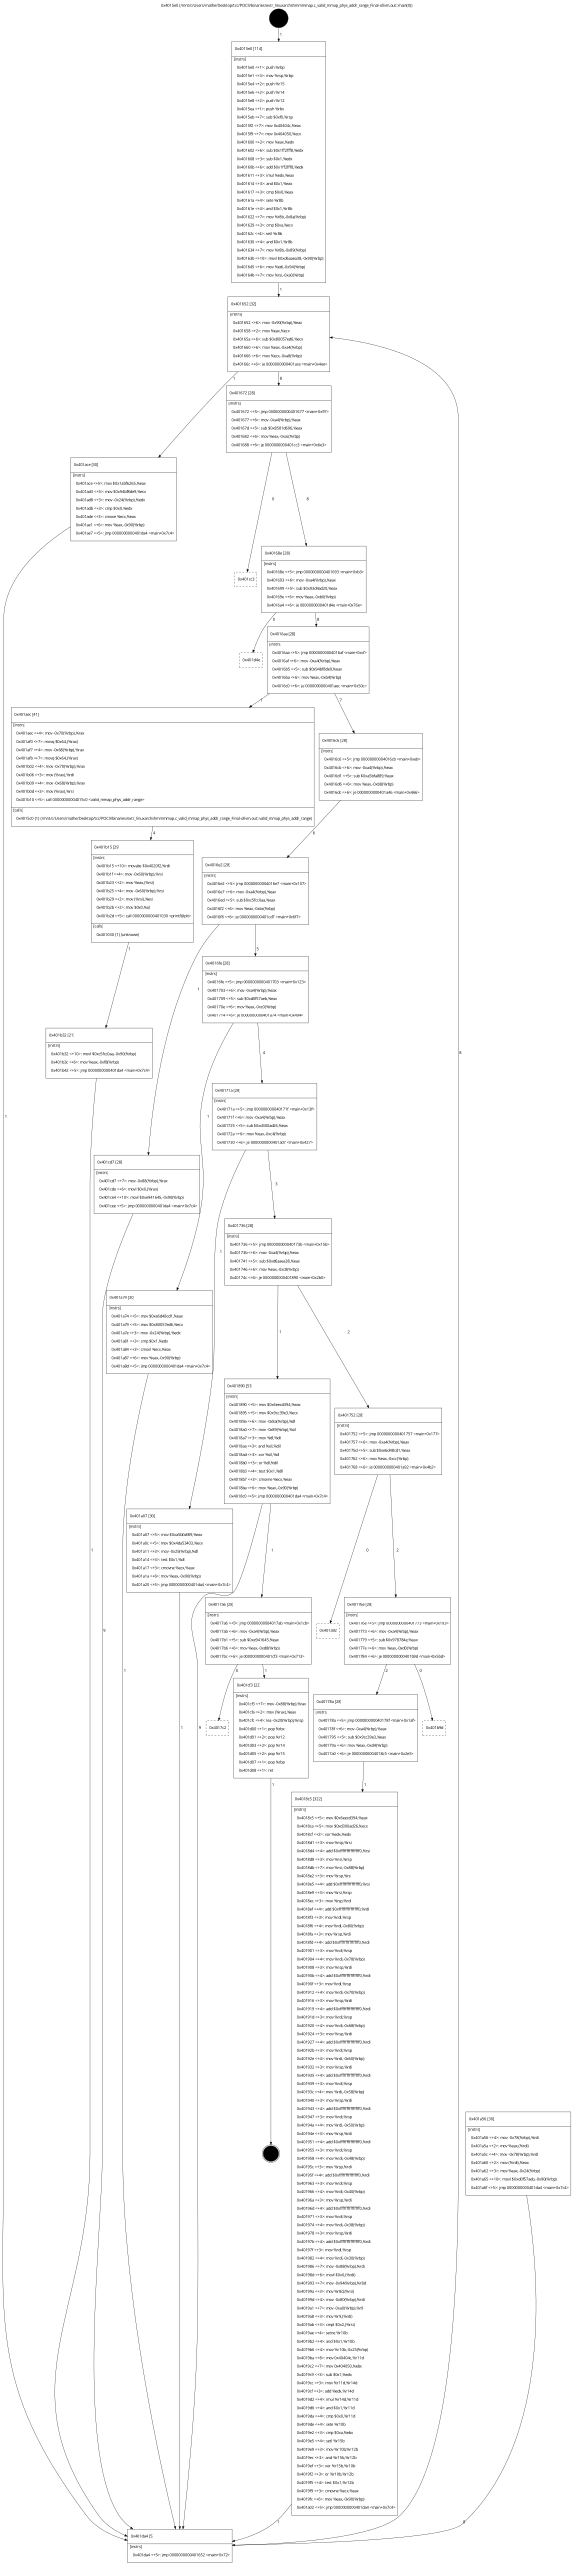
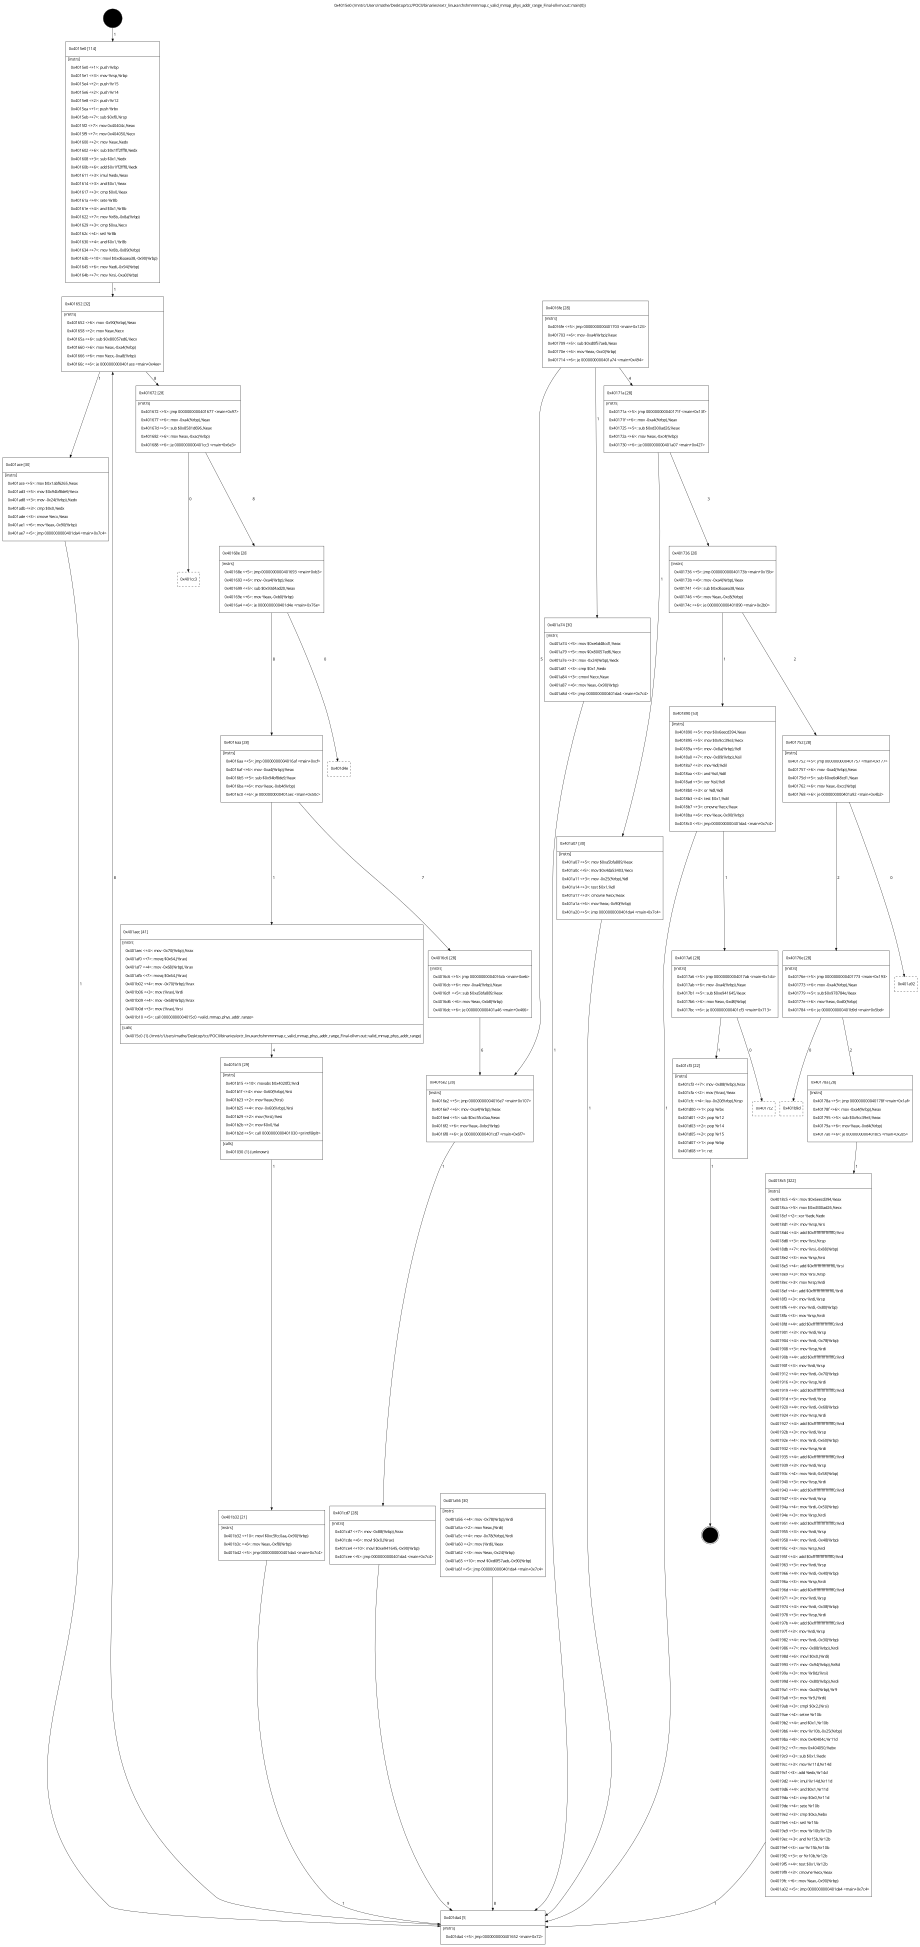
edge "0x4016e2 [28]" -> "0x4016fe [28]": reversed
edge "0x401890 [53]" -> "0x401da4 [5]": label " 9" -> " 1"
